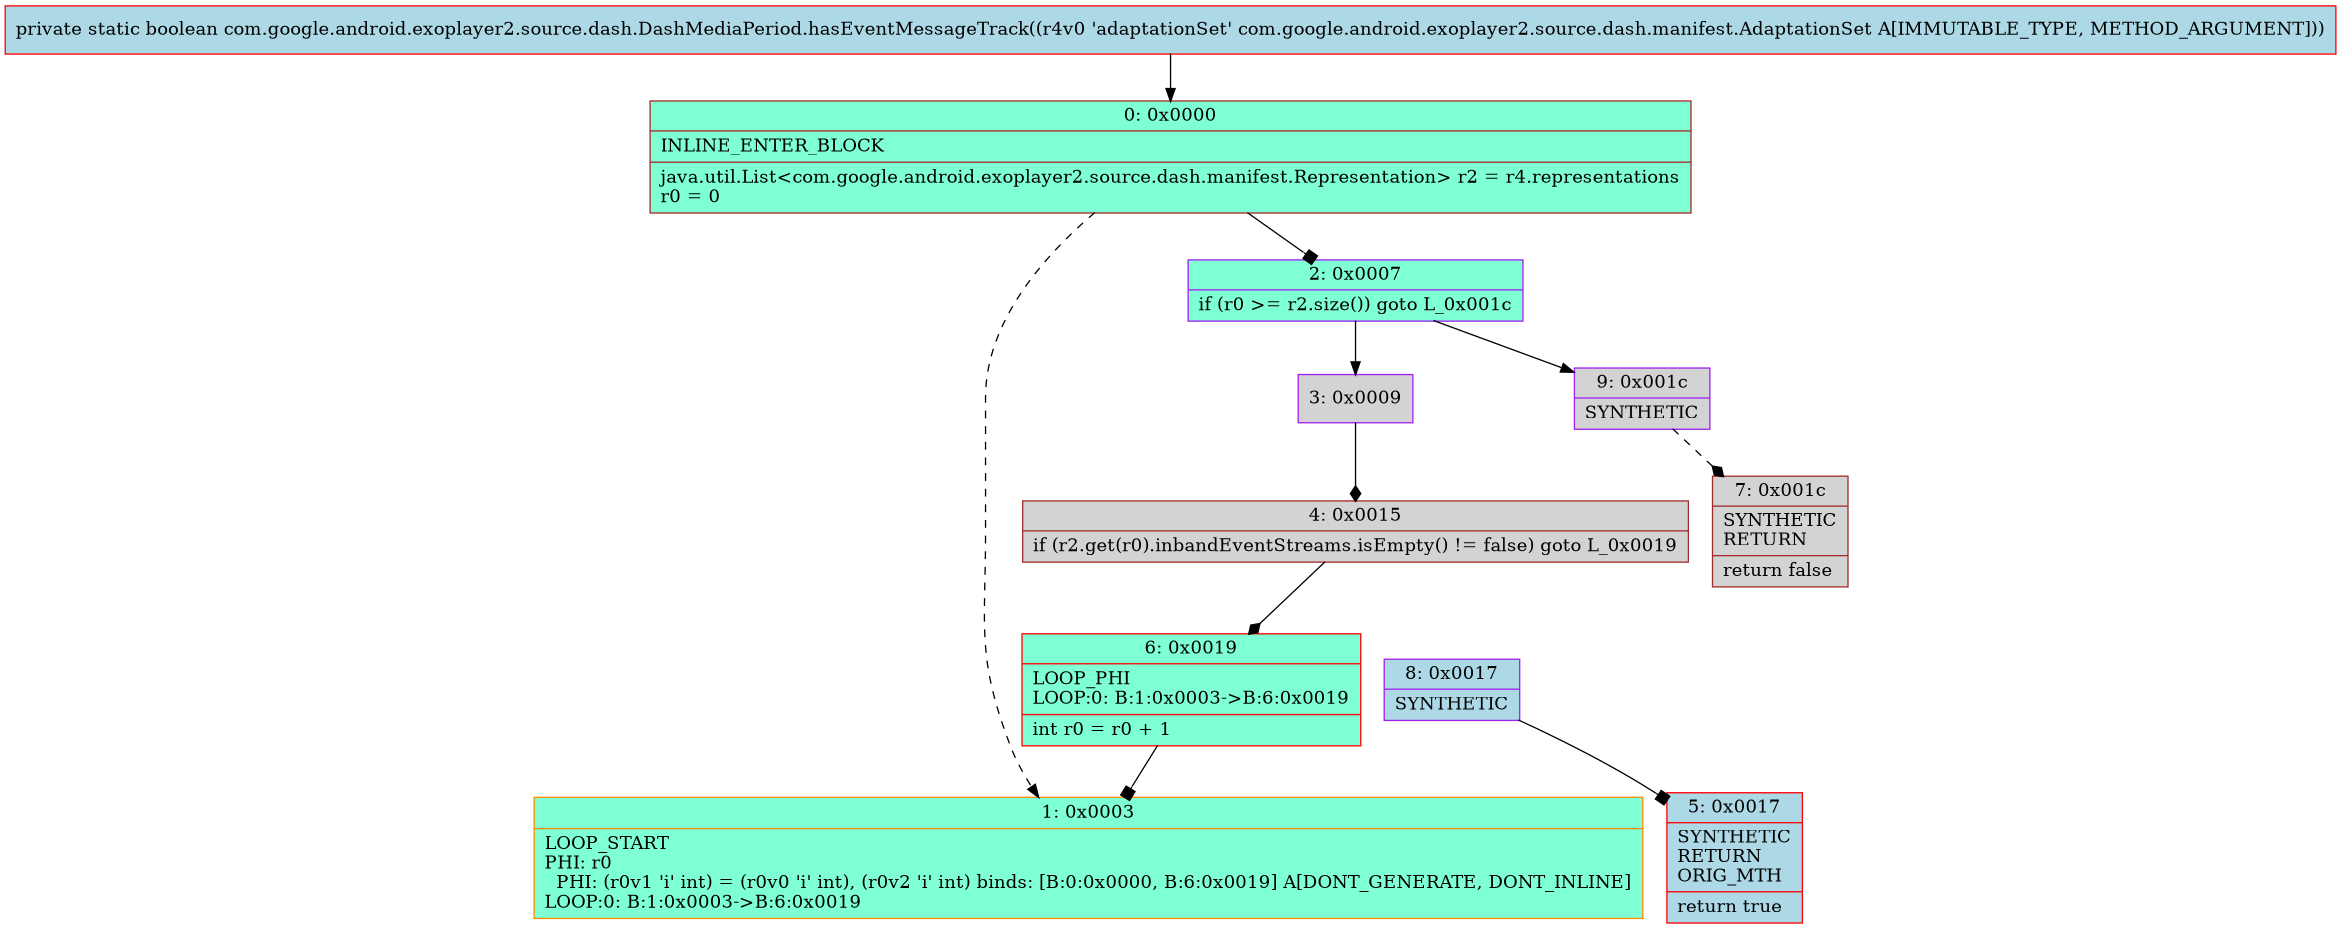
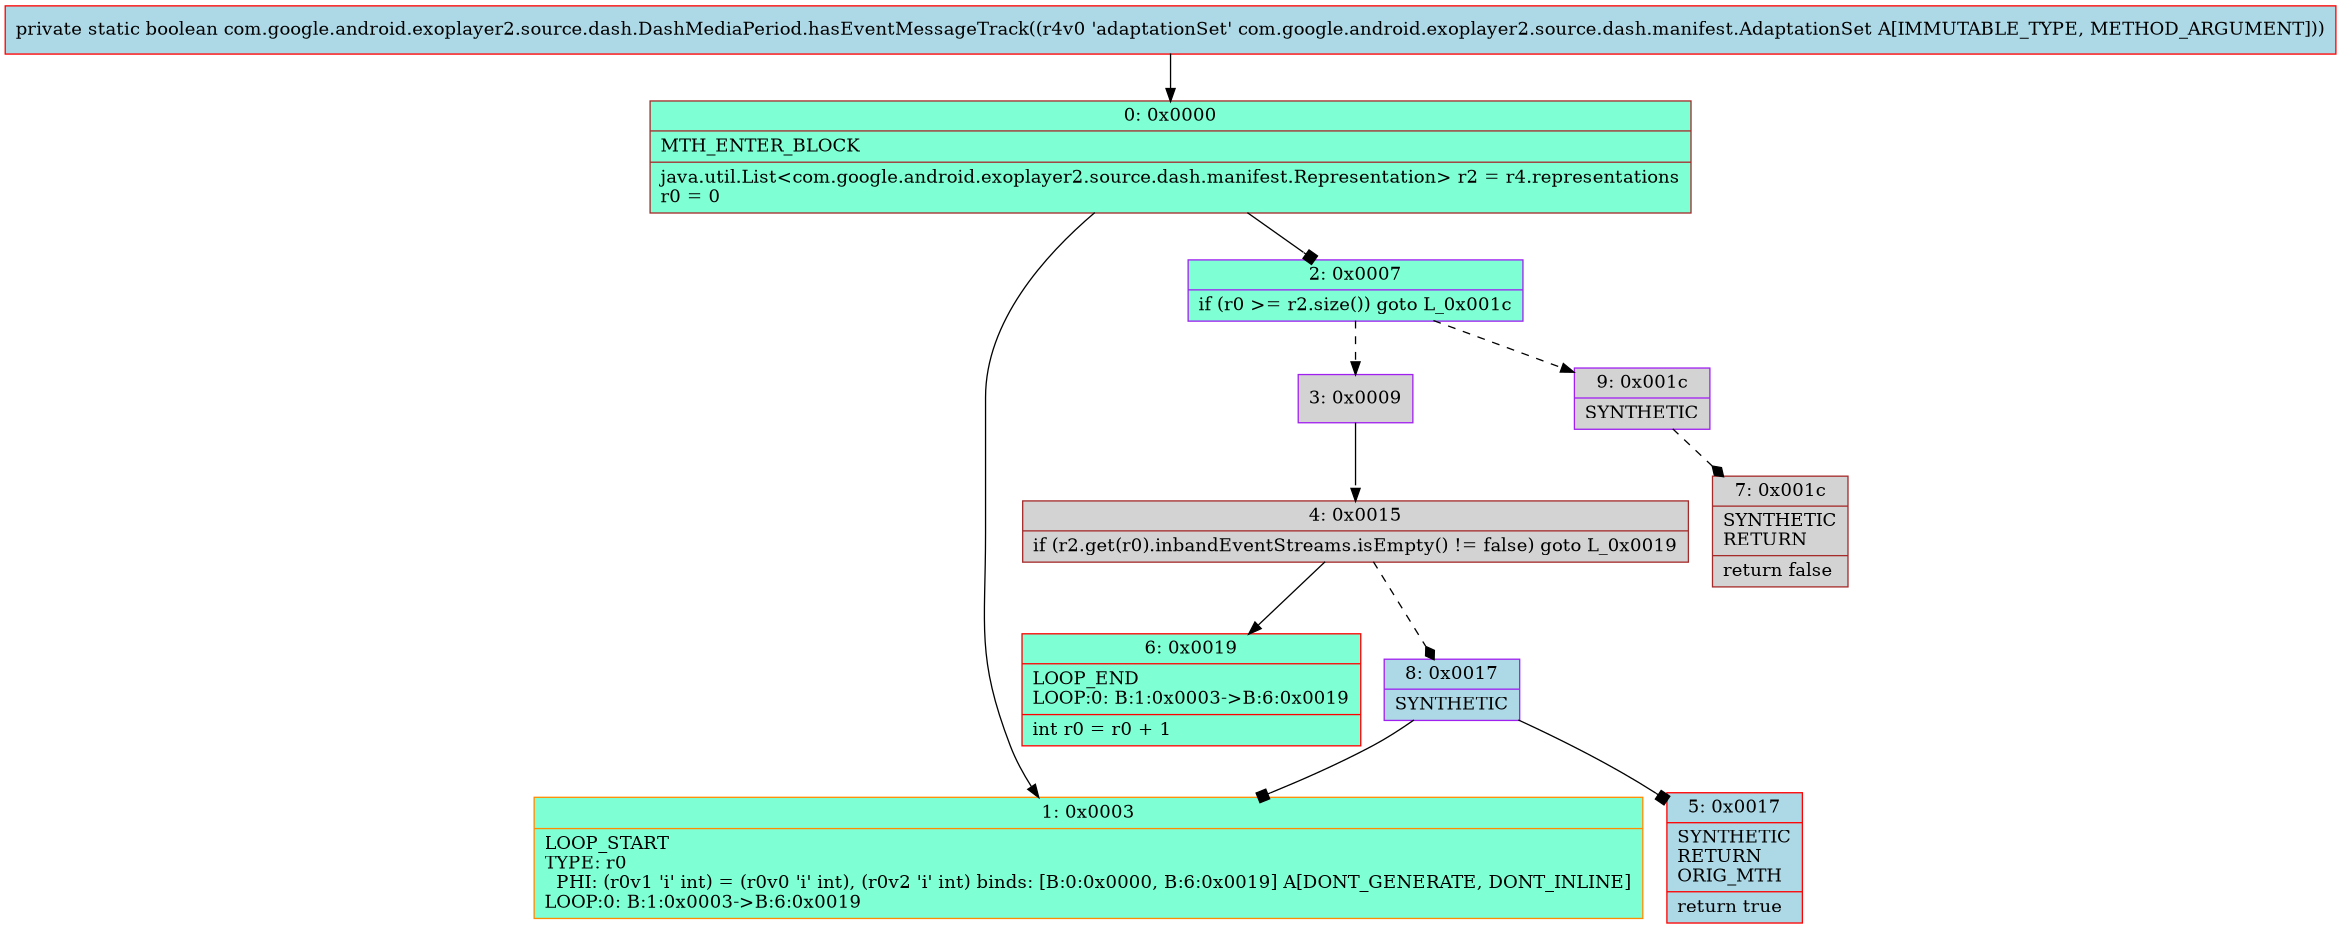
node "0: 0x0000": text "INLINE_ENTER_BLOCK" -> "MTH_ENTER_BLOCK"
edge "2: 0x0007" -> "3: 0x0009": style solid -> dashed
edge "2: 0x0007" -> "9: 0x001c": style solid -> dashed
edge "3: 0x0009" -> "4: 0x0015": arrowhead diamond -> normal
edge "0: 0x0000" -> "1: 0x0003": style dashed -> solid
edge "4: 0x0015" -> "6: 0x0019": arrowhead diamond -> normal
edge "4: 0x0015" -> "8: 0x0017": added
node "6: 0x0019": text "LOOP_PHI" -> "LOOP_END"
edge "6: 0x0019" -> "1: 0x0003": now "8: 0x0017" -> "1: 0x0003"
node "1: 0x0003": text "PHI: r0" -> "TYPE: r0"
